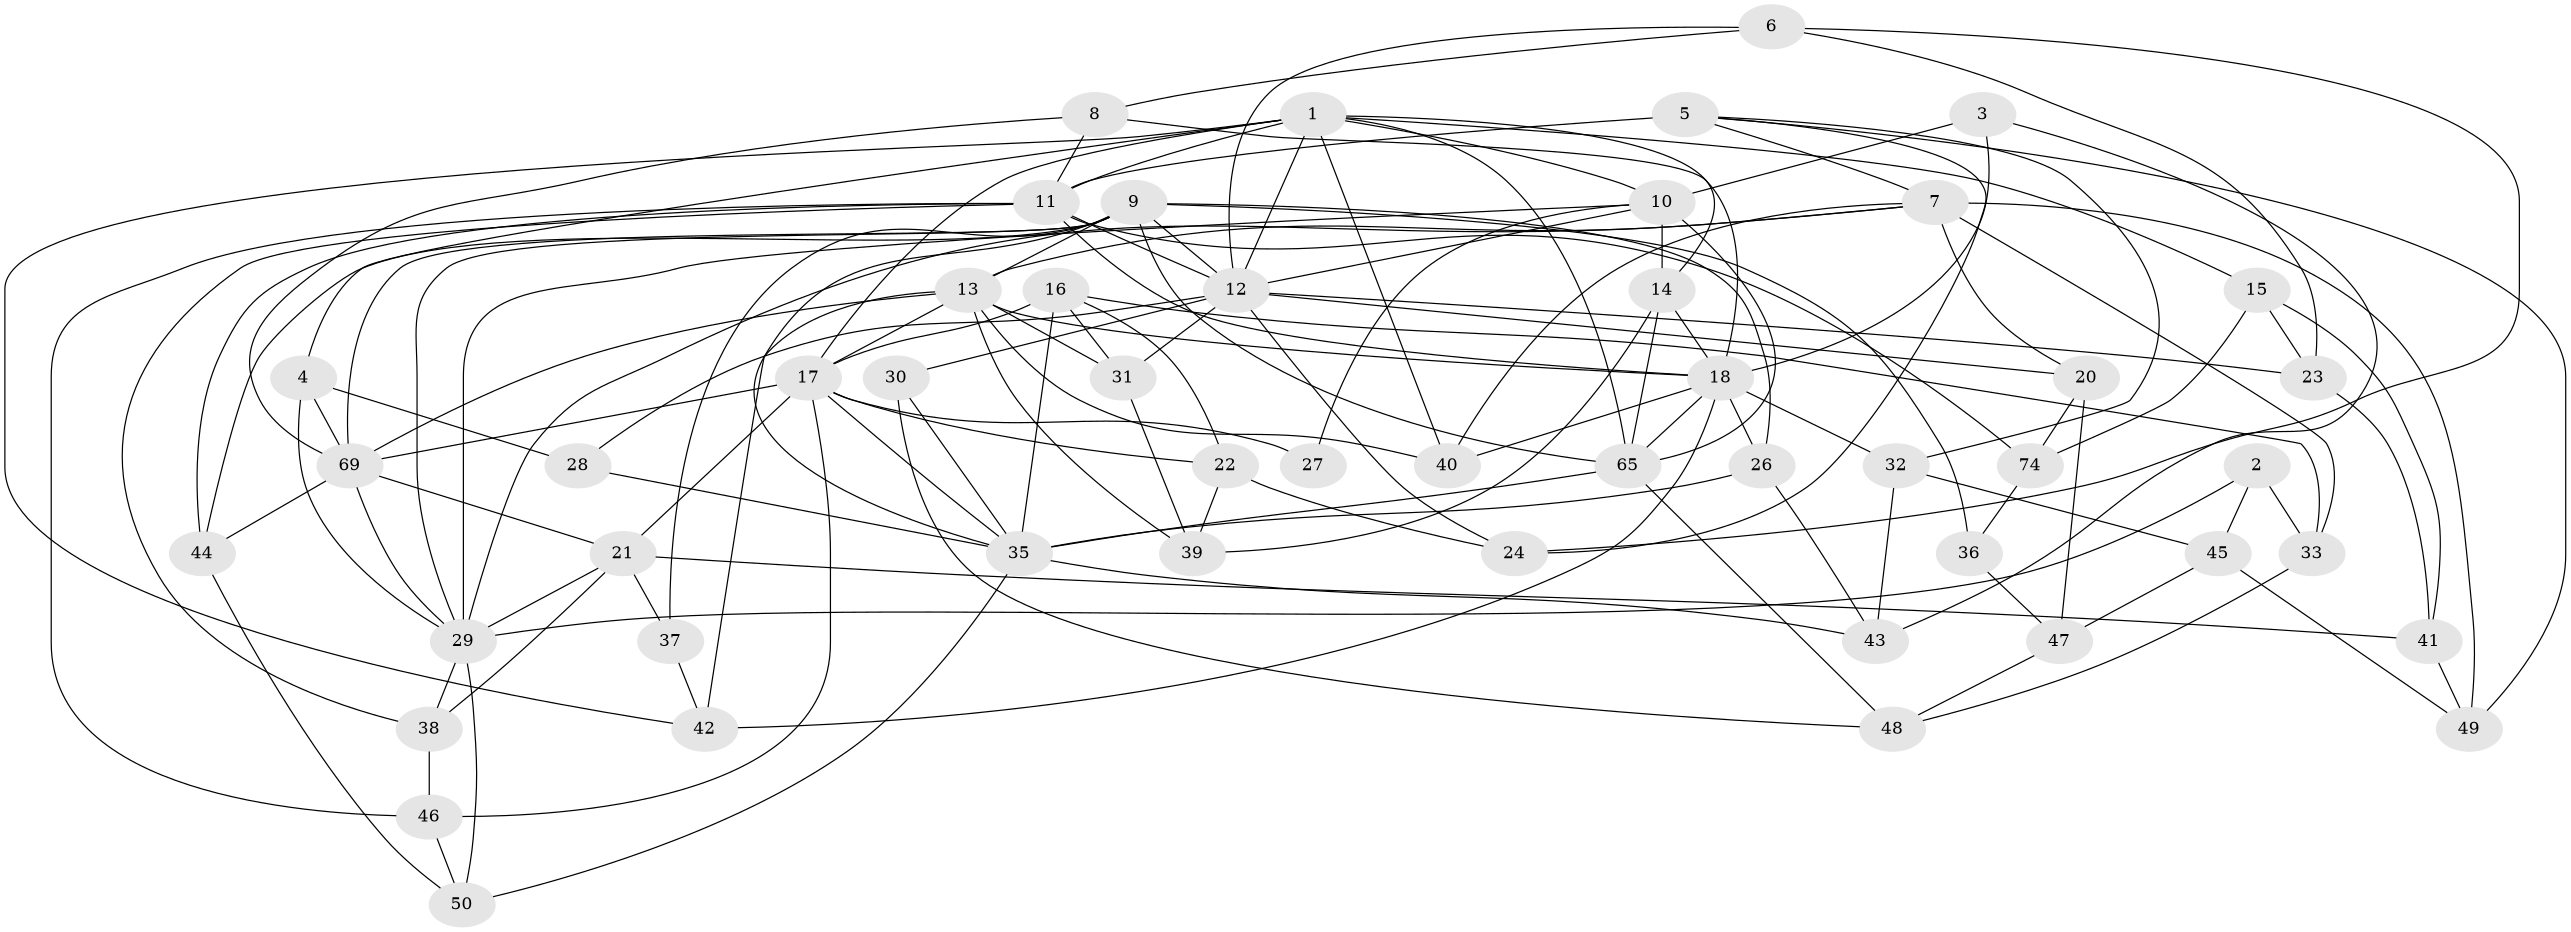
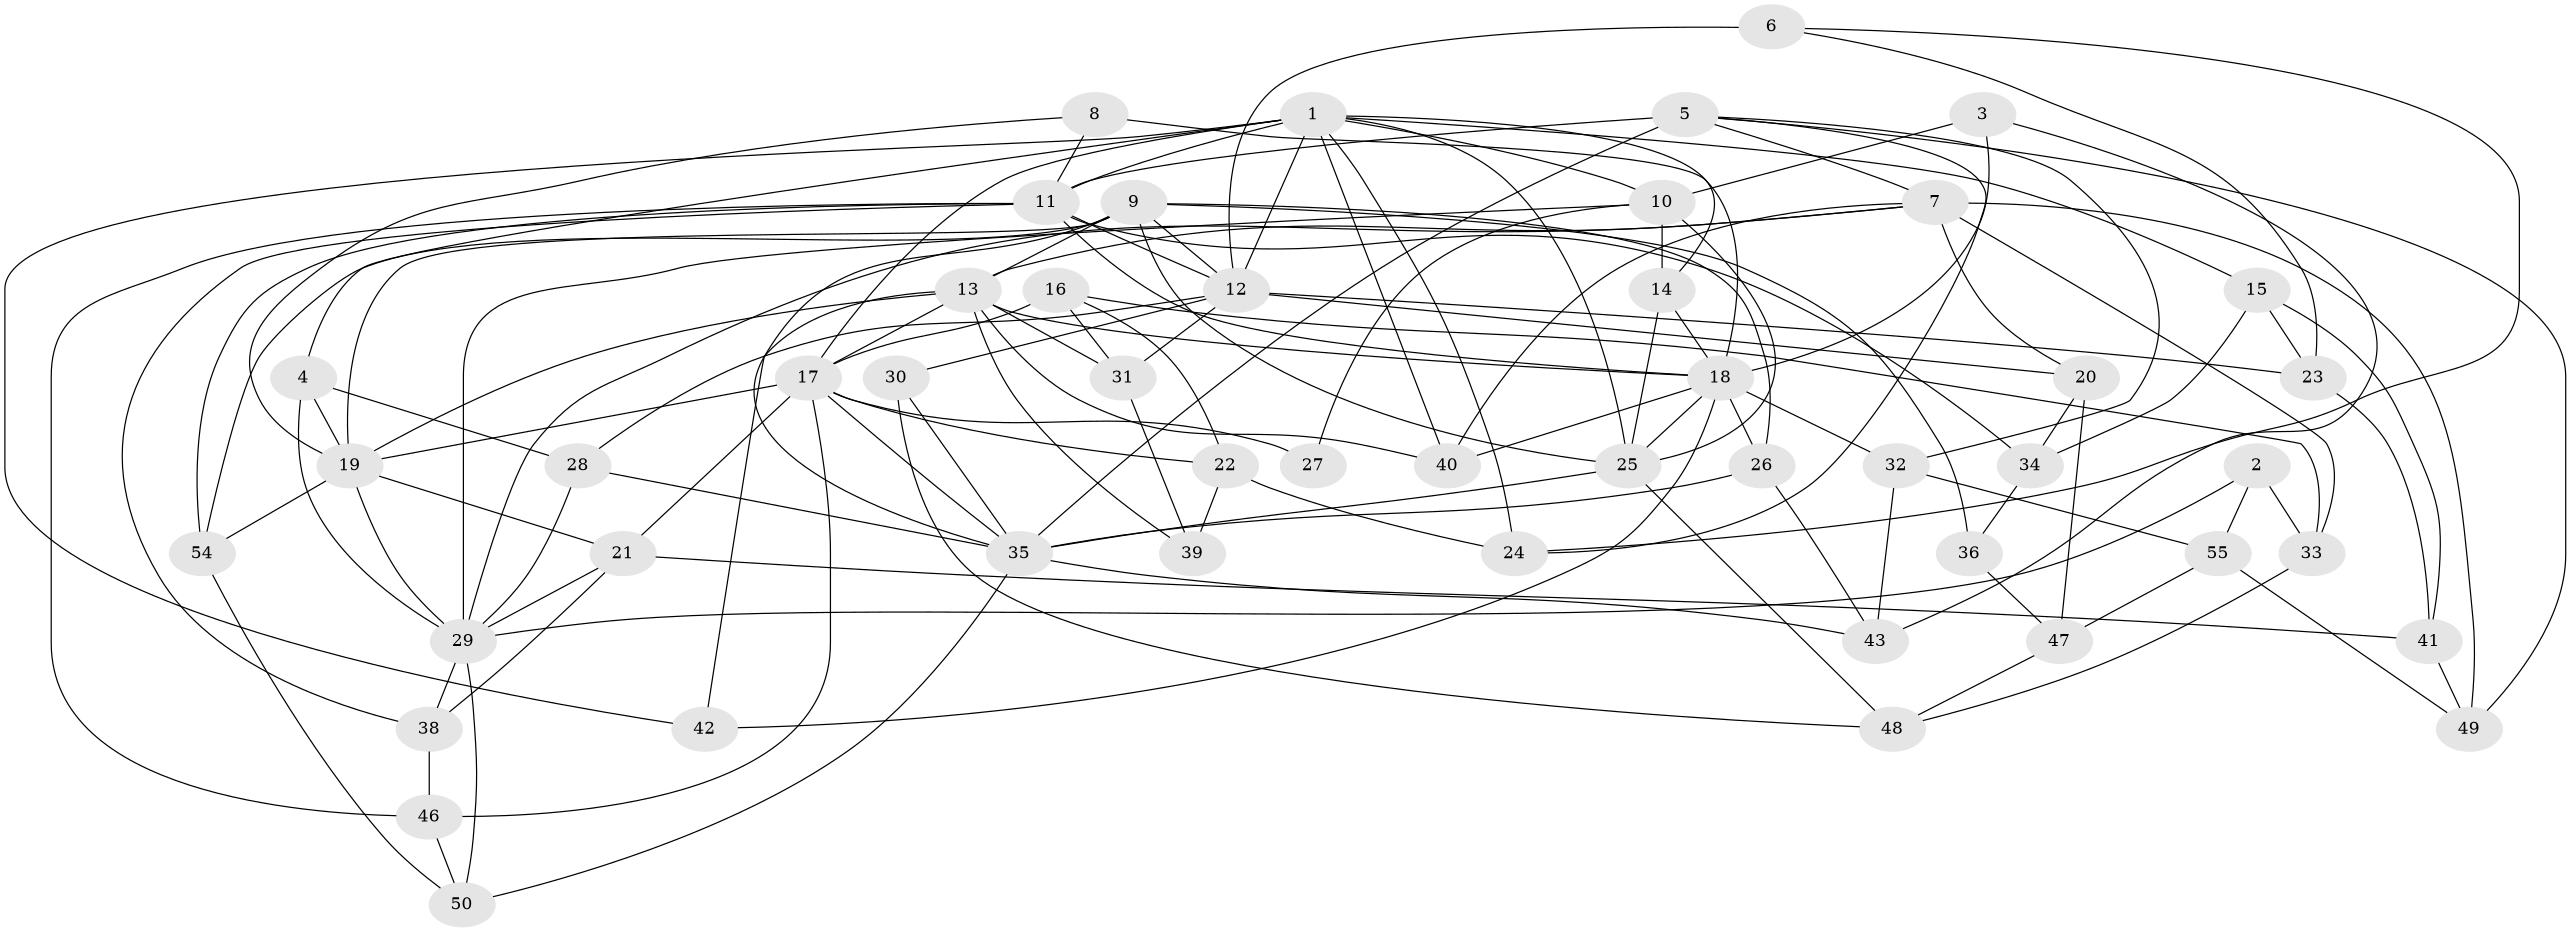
edge "6" -- "8": removed
edge "10" -- "12": removed
edge "9" -- "29": now "28" -- "29"
edge "16" -- "35": now "5" -- "35"
edge "12" -- "24": now "1" -- "24"
node "69": label "69" -> "19"
node "65": label "65" -> "25"
node "74": label "74" -> "34"
edge "14" -- "39": removed
node "44": label "44" -> "54"
node "45": label "45" -> "55"
node "37": removed
